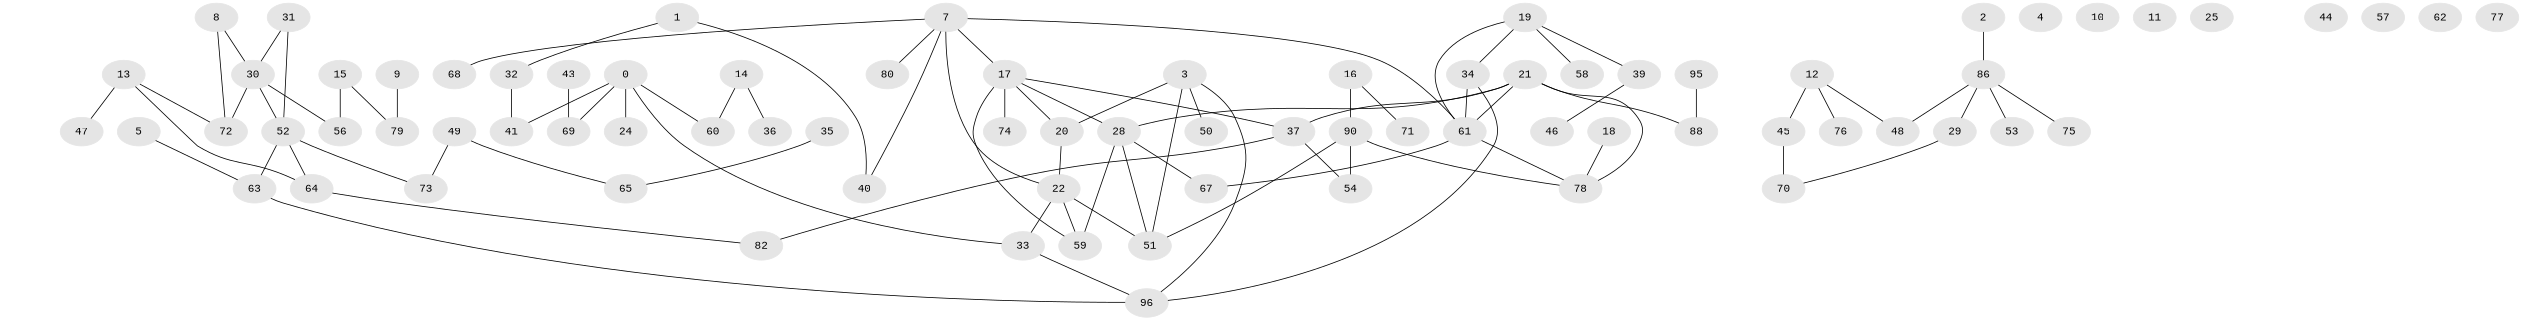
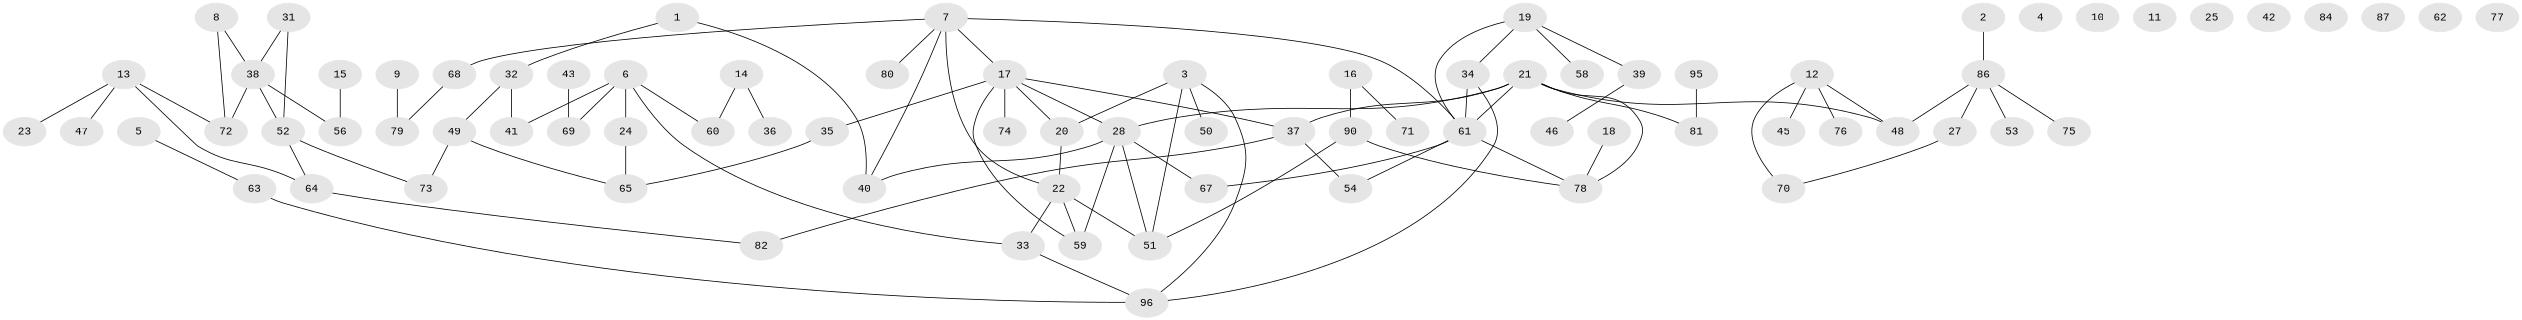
node "42": added
node "44": label "44" -> "84"
node "57": label "57" -> "87"
node "30": label "30" -> "38"
node "0": label "0" -> "6"
edge "15" -- "79": now "68" -- "79"
edge "32" -- "49": added
edge "17" -- "35": added
edge "21" -- "48": added
node "23": added
node "88": label "88" -> "81"
node "29": label "29" -> "27"
edge "52" -- "63": removed
edge "24" -- "65": added
edge "28" -- "40": added
edge "90" -- "54": now "61" -- "54"
edge "45" -- "70": now "12" -- "70"
